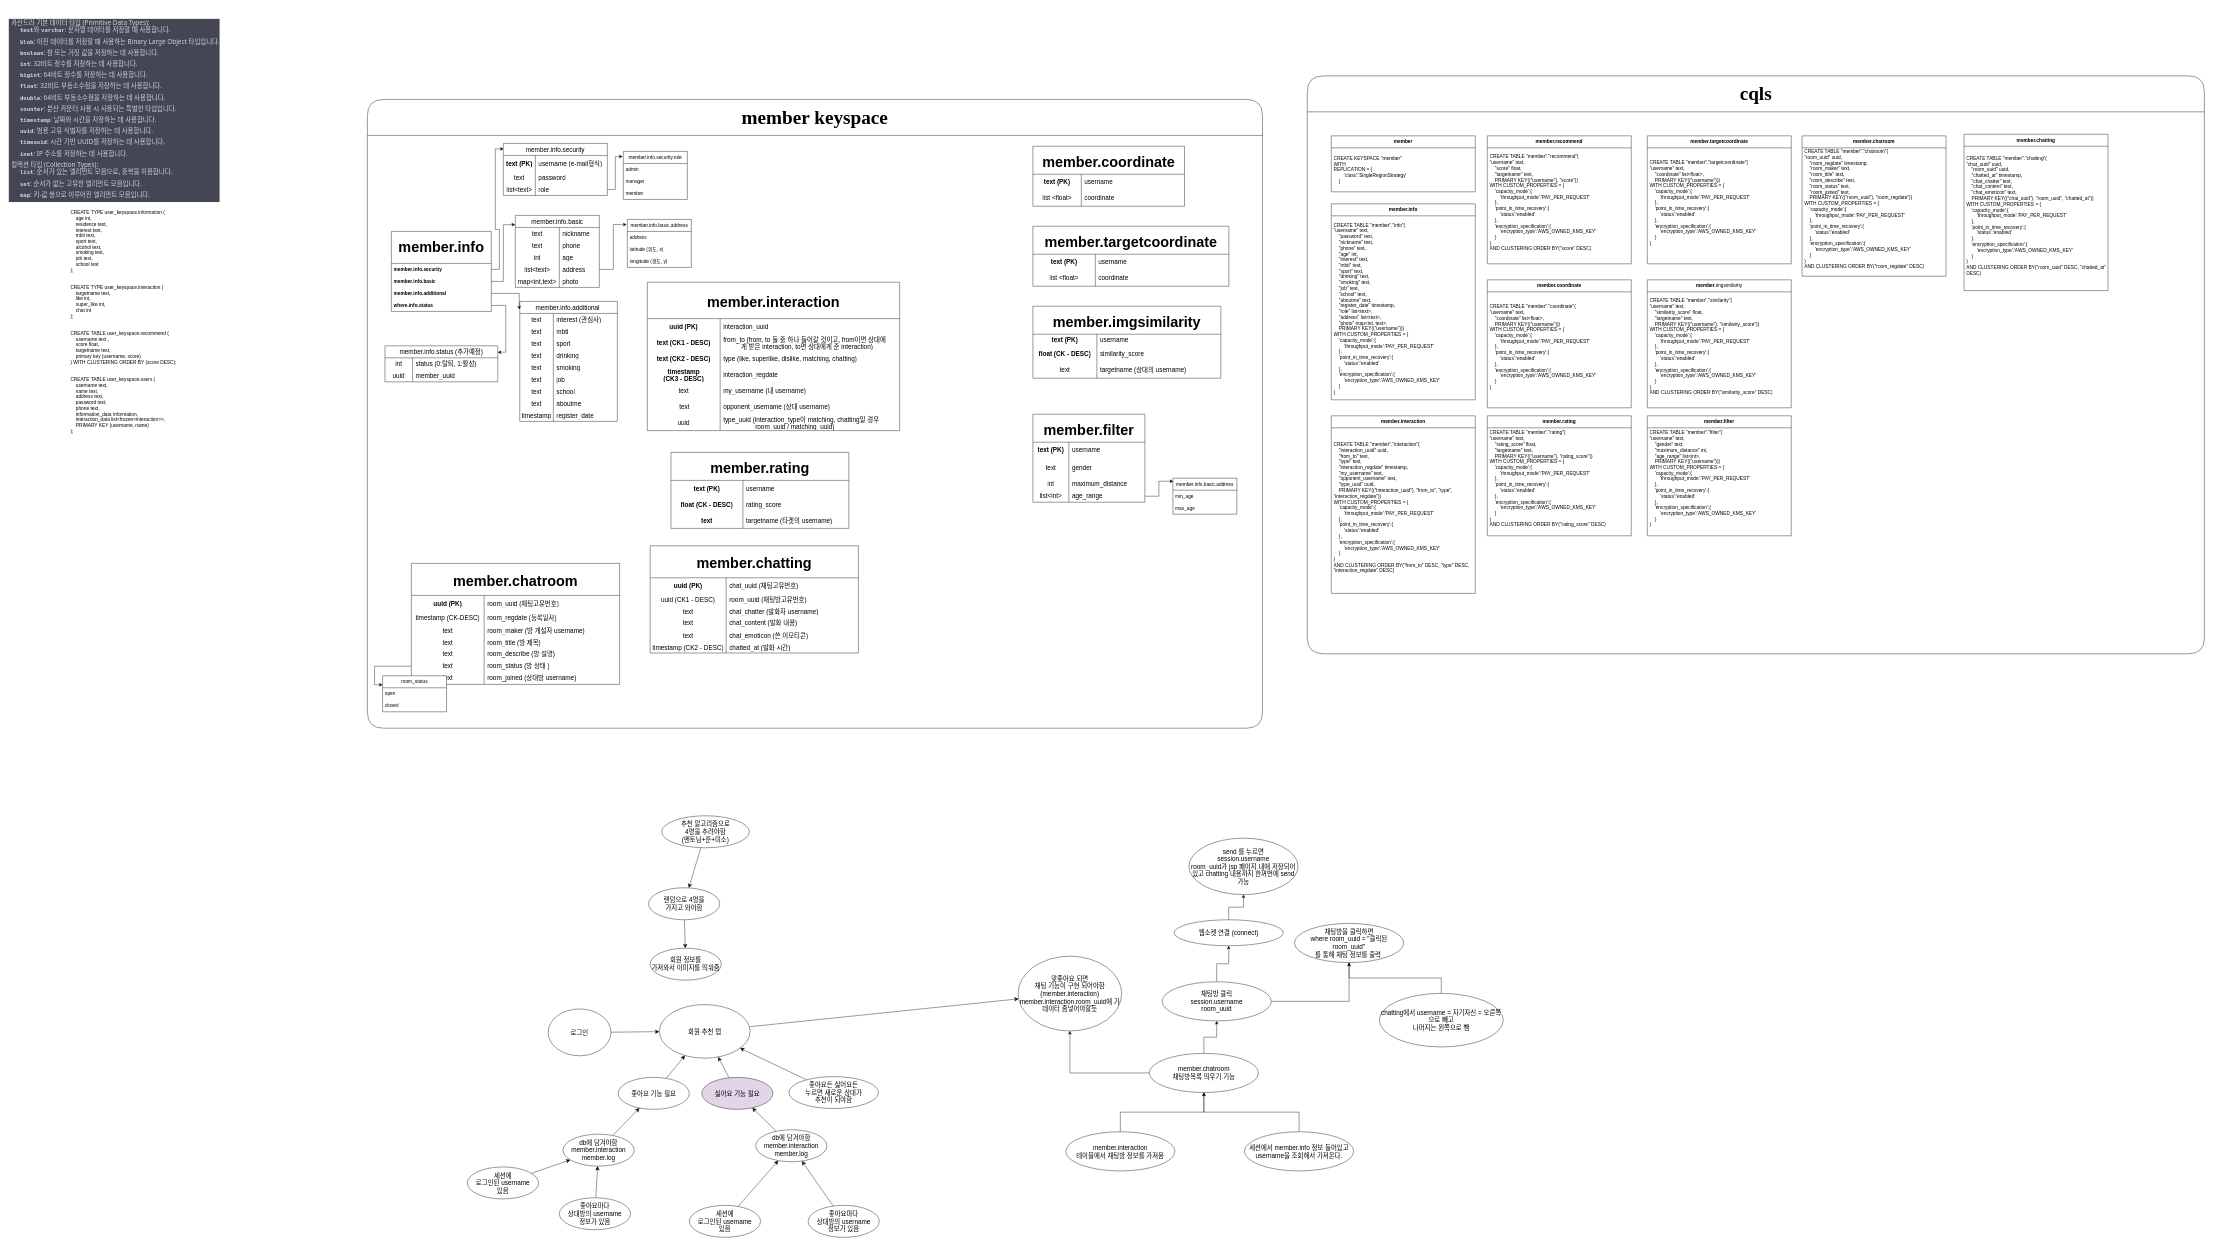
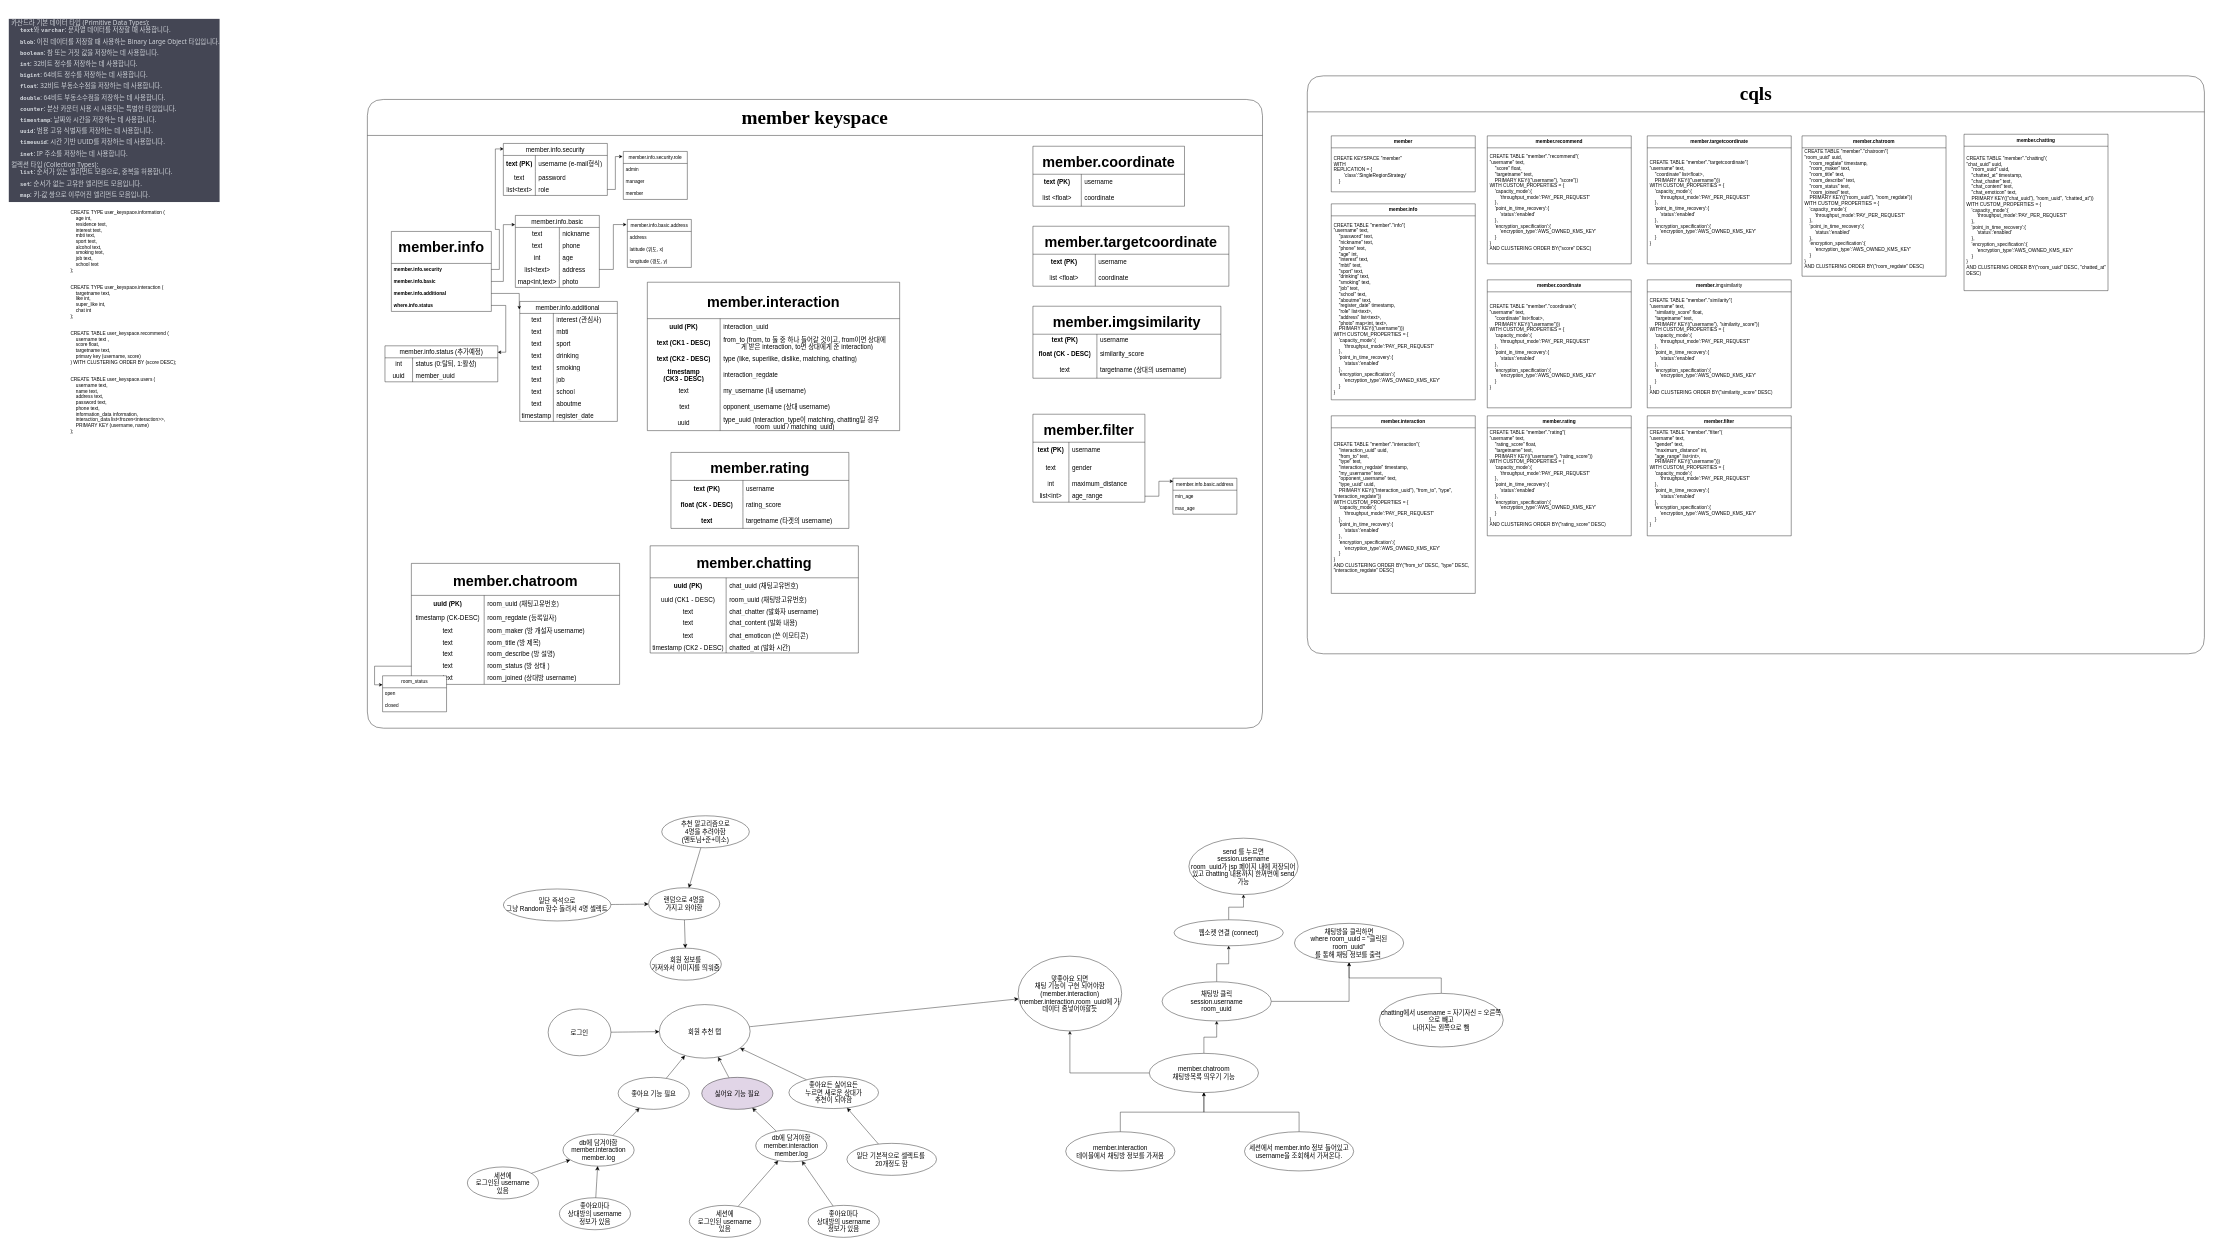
edge "일단 즉석으로 그냥 Random 함수 돌려서 4명 셀렉트" -> "랜덤으로 4명을 가지고 와야함": added
node "일단 즉석으로 그냥 Random 함수 돌려서 4명 셀렉트": added
edge "일단 기본적으로 셀렉트를 20개정도 함" -> "좋아요든 싫어요든 누르면 새로운 상대가 추천이 되야함": added
node "일단 기본적으로 셀렉트를 20개정도 함": added
